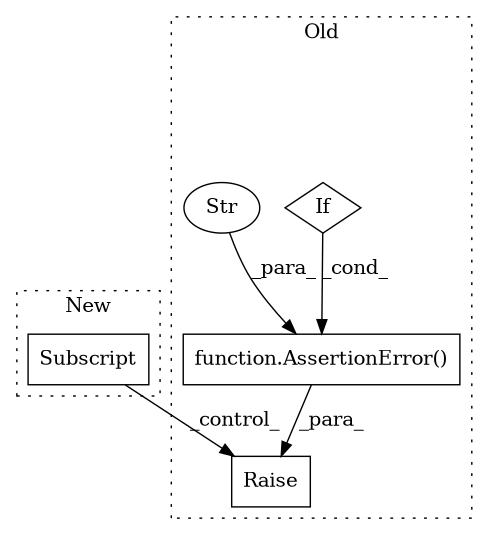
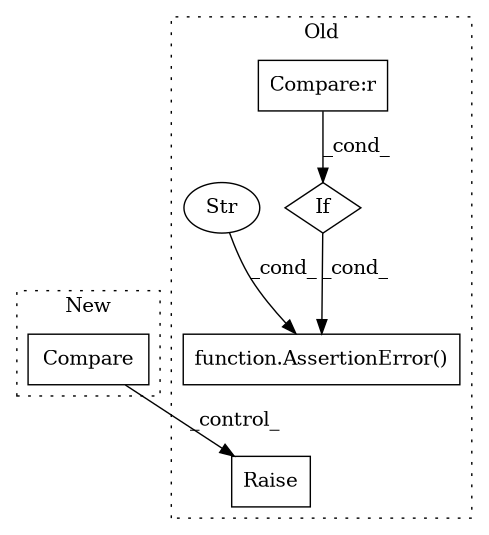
node "Compare:r": added
edge "Str" -> "function.AssertionError()": label "_para_" -> "_cond_"
node "Subscript": label "Subscript" -> "Compare"
edge "function.AssertionError()" -> "Raise": removed, label "_para_"
